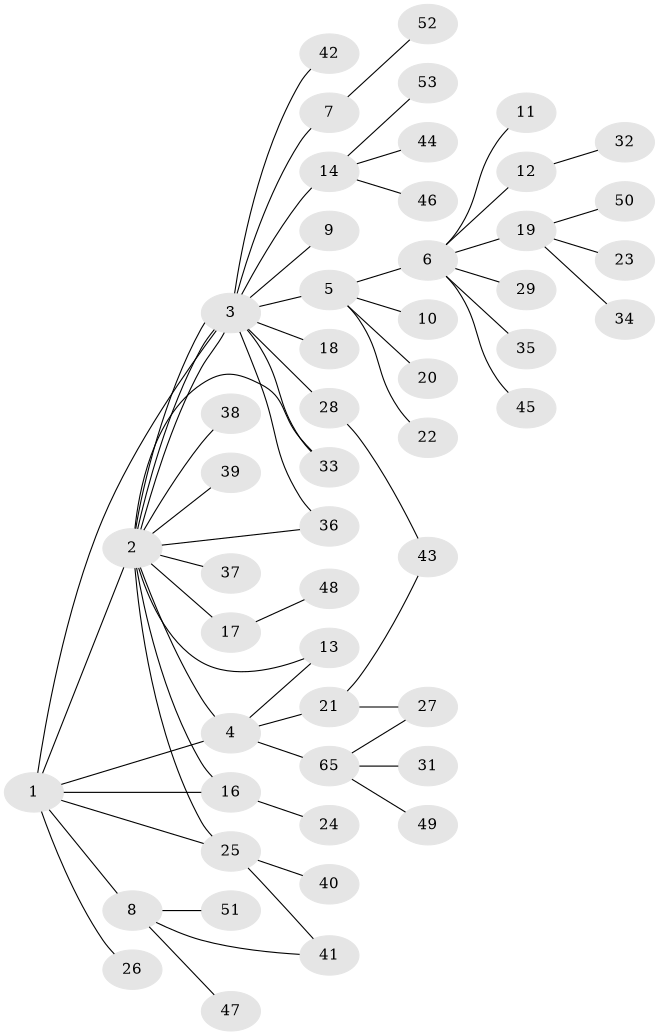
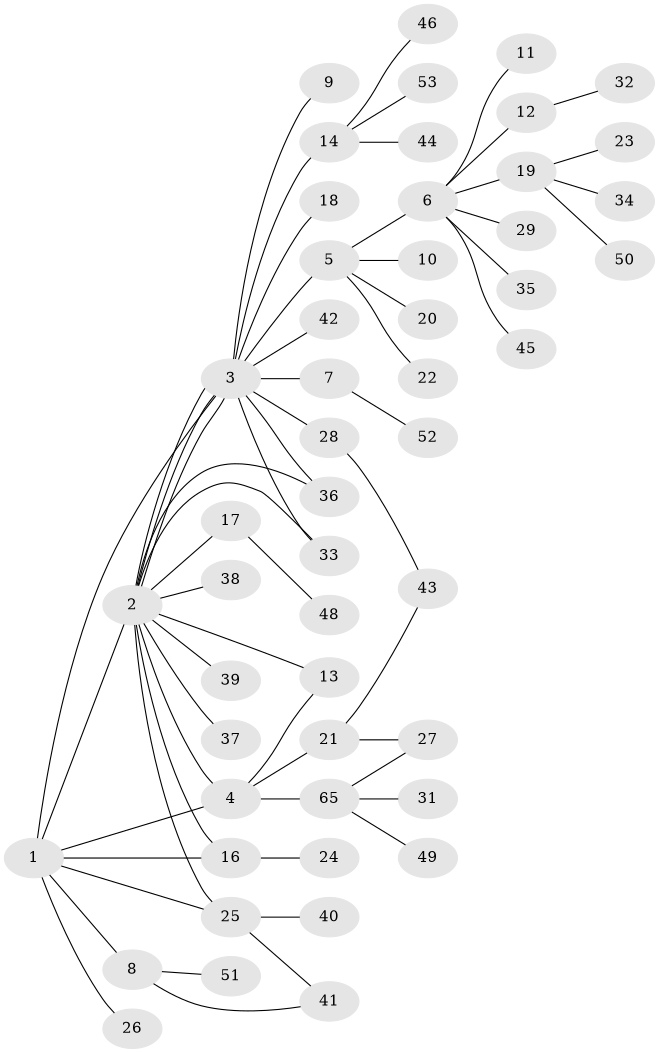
node "47": removed
